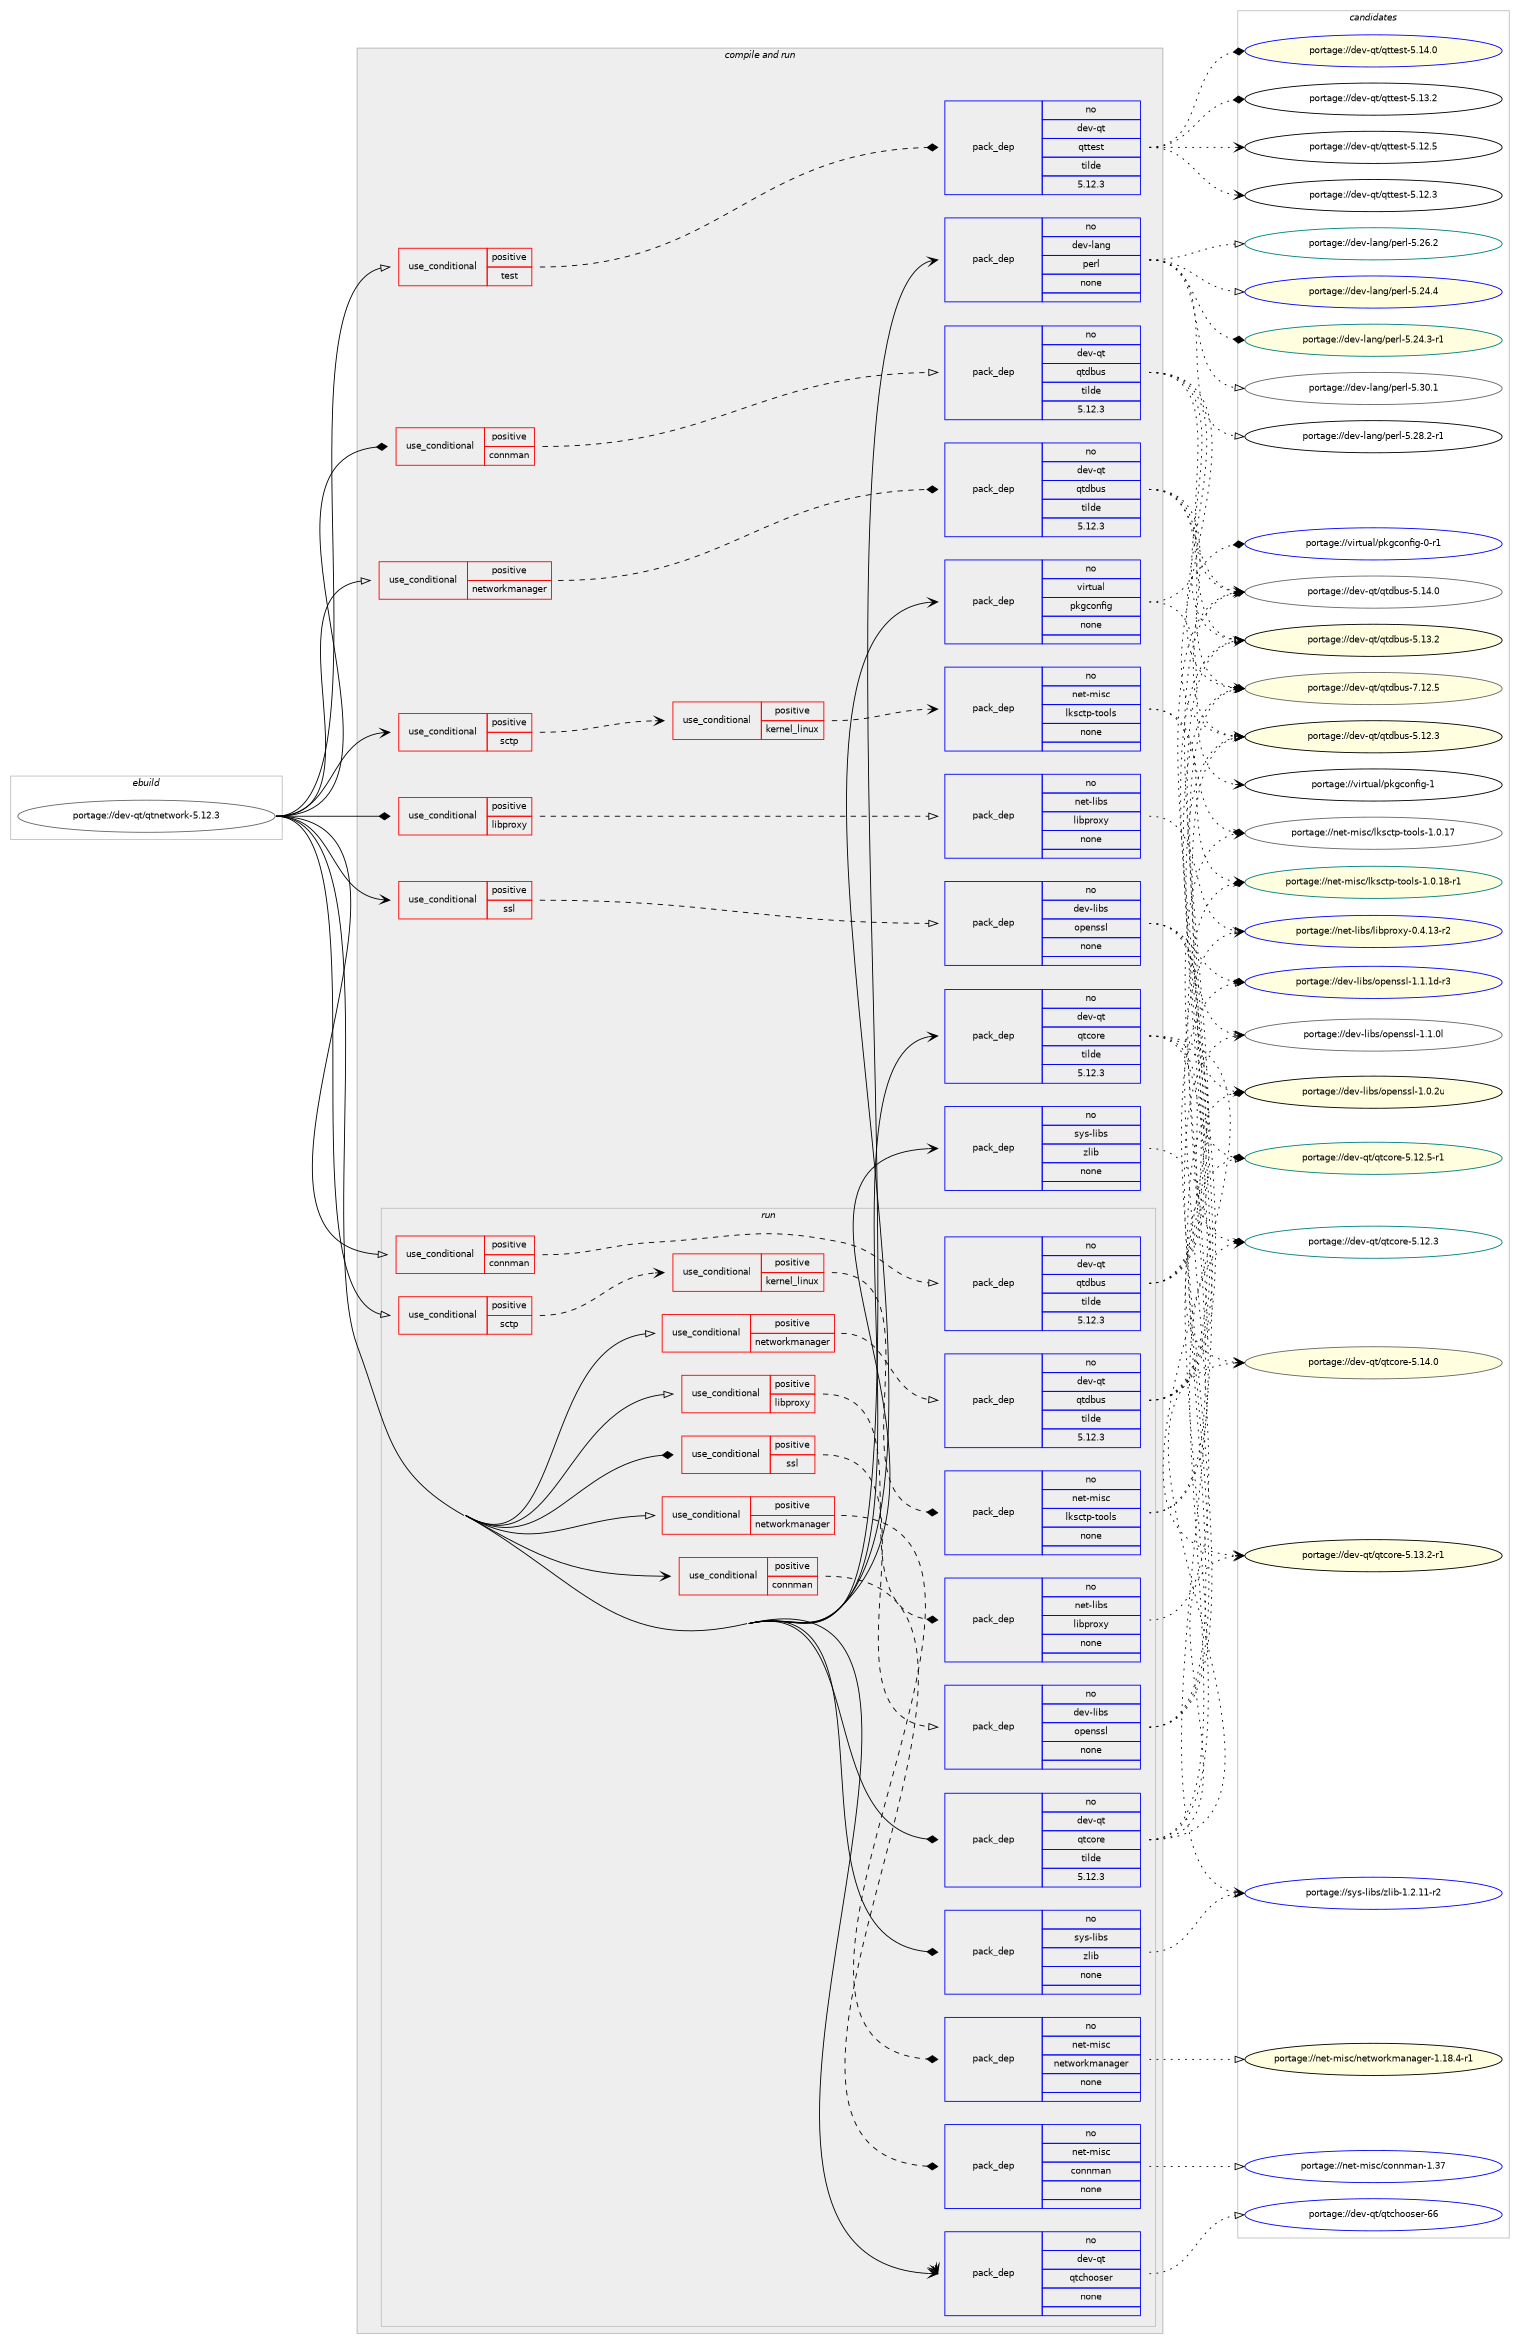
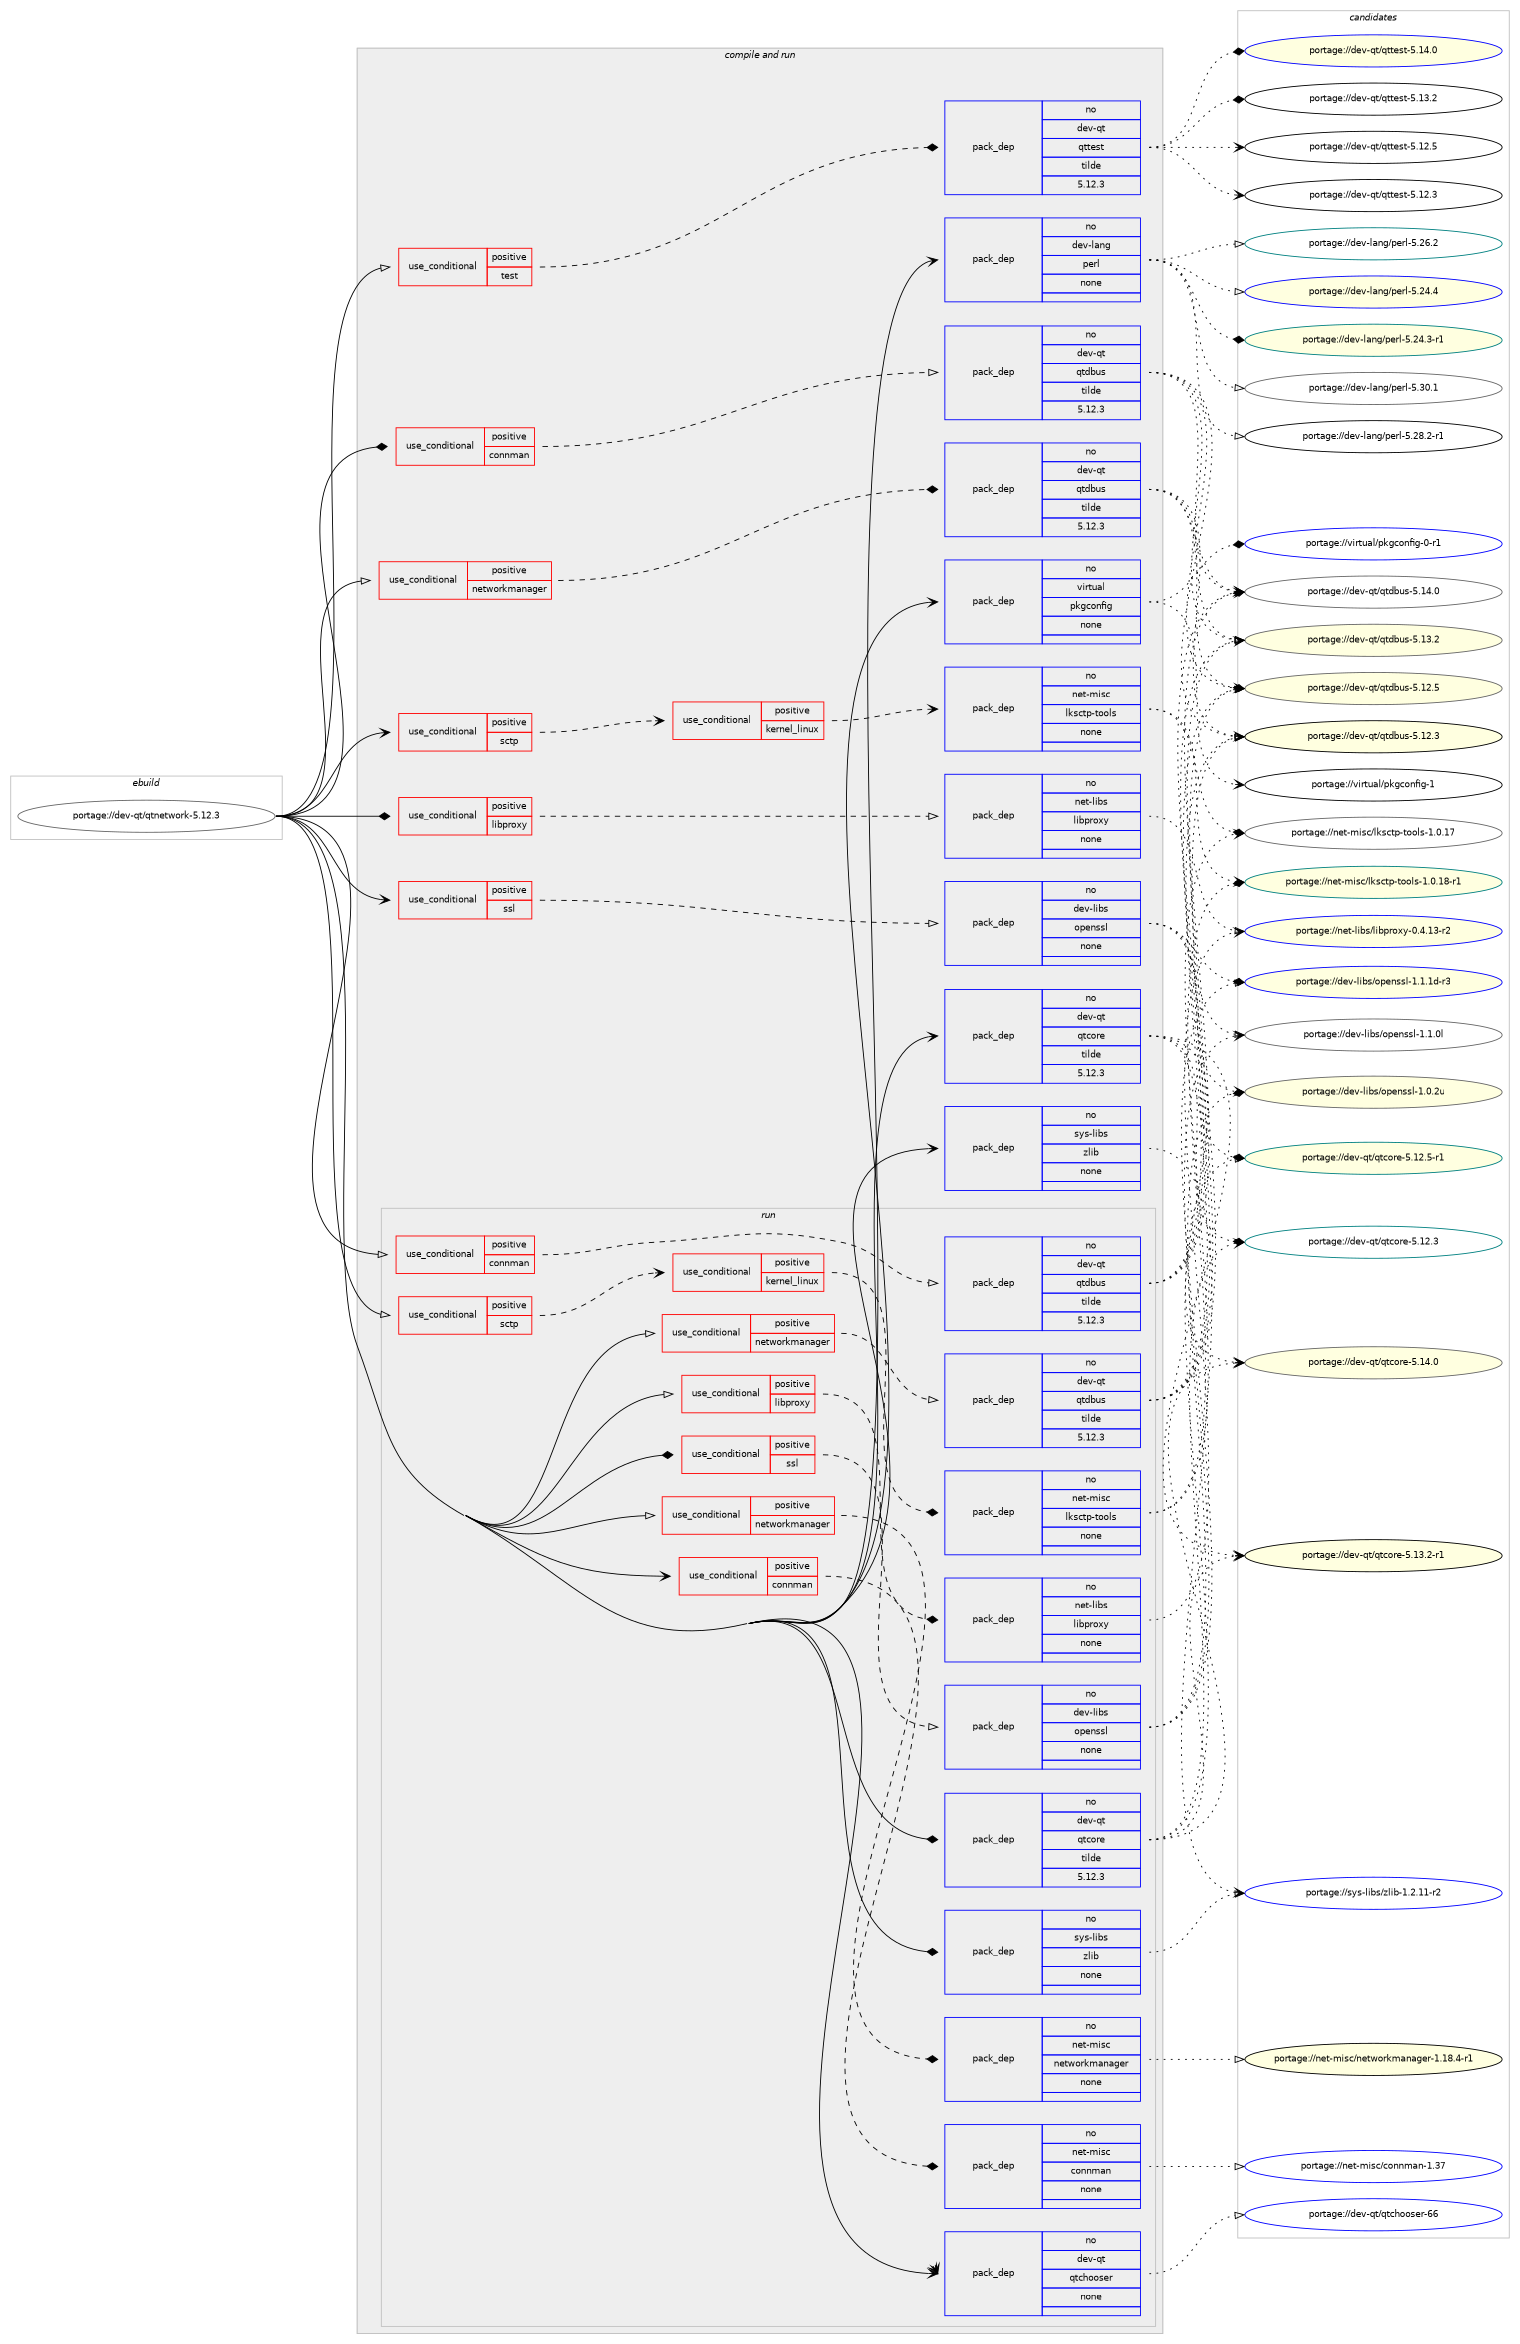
node "portage://dev-qt/qtdbus-5.13.2": color black -> gray40
node "portage://dev-qt/qtdbus-7.12.5": label "portage://dev-qt/qtdbus-7.12.5" -> "portage://dev-qt/qtdbus-5.12.5"
node "portage://dev-libs/openssl-1.0.2u": color black -> gray40
